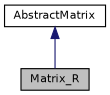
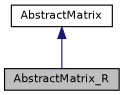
node "Matrix_R": label "Matrix_R" -> "AbstractMatrix_R"
